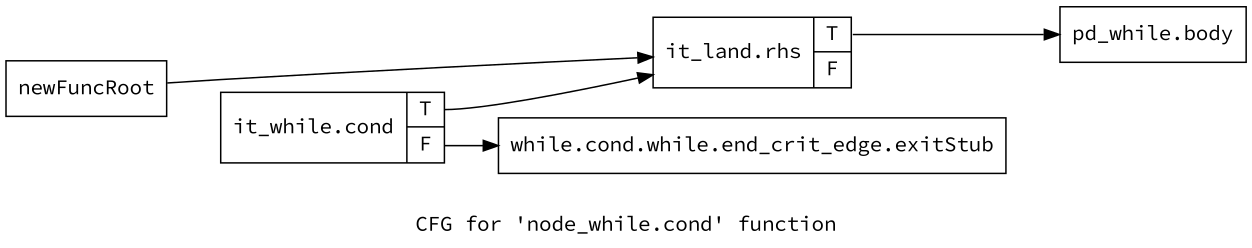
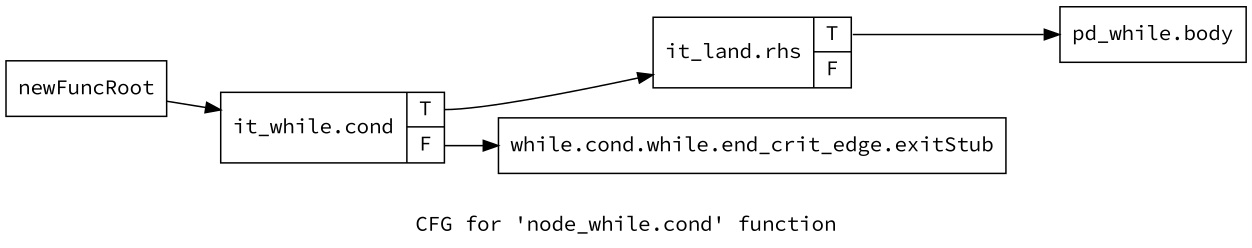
edge "newFuncRoot" -> "it_land.rhs": now "newFuncRoot" -> "it_while.cond"
